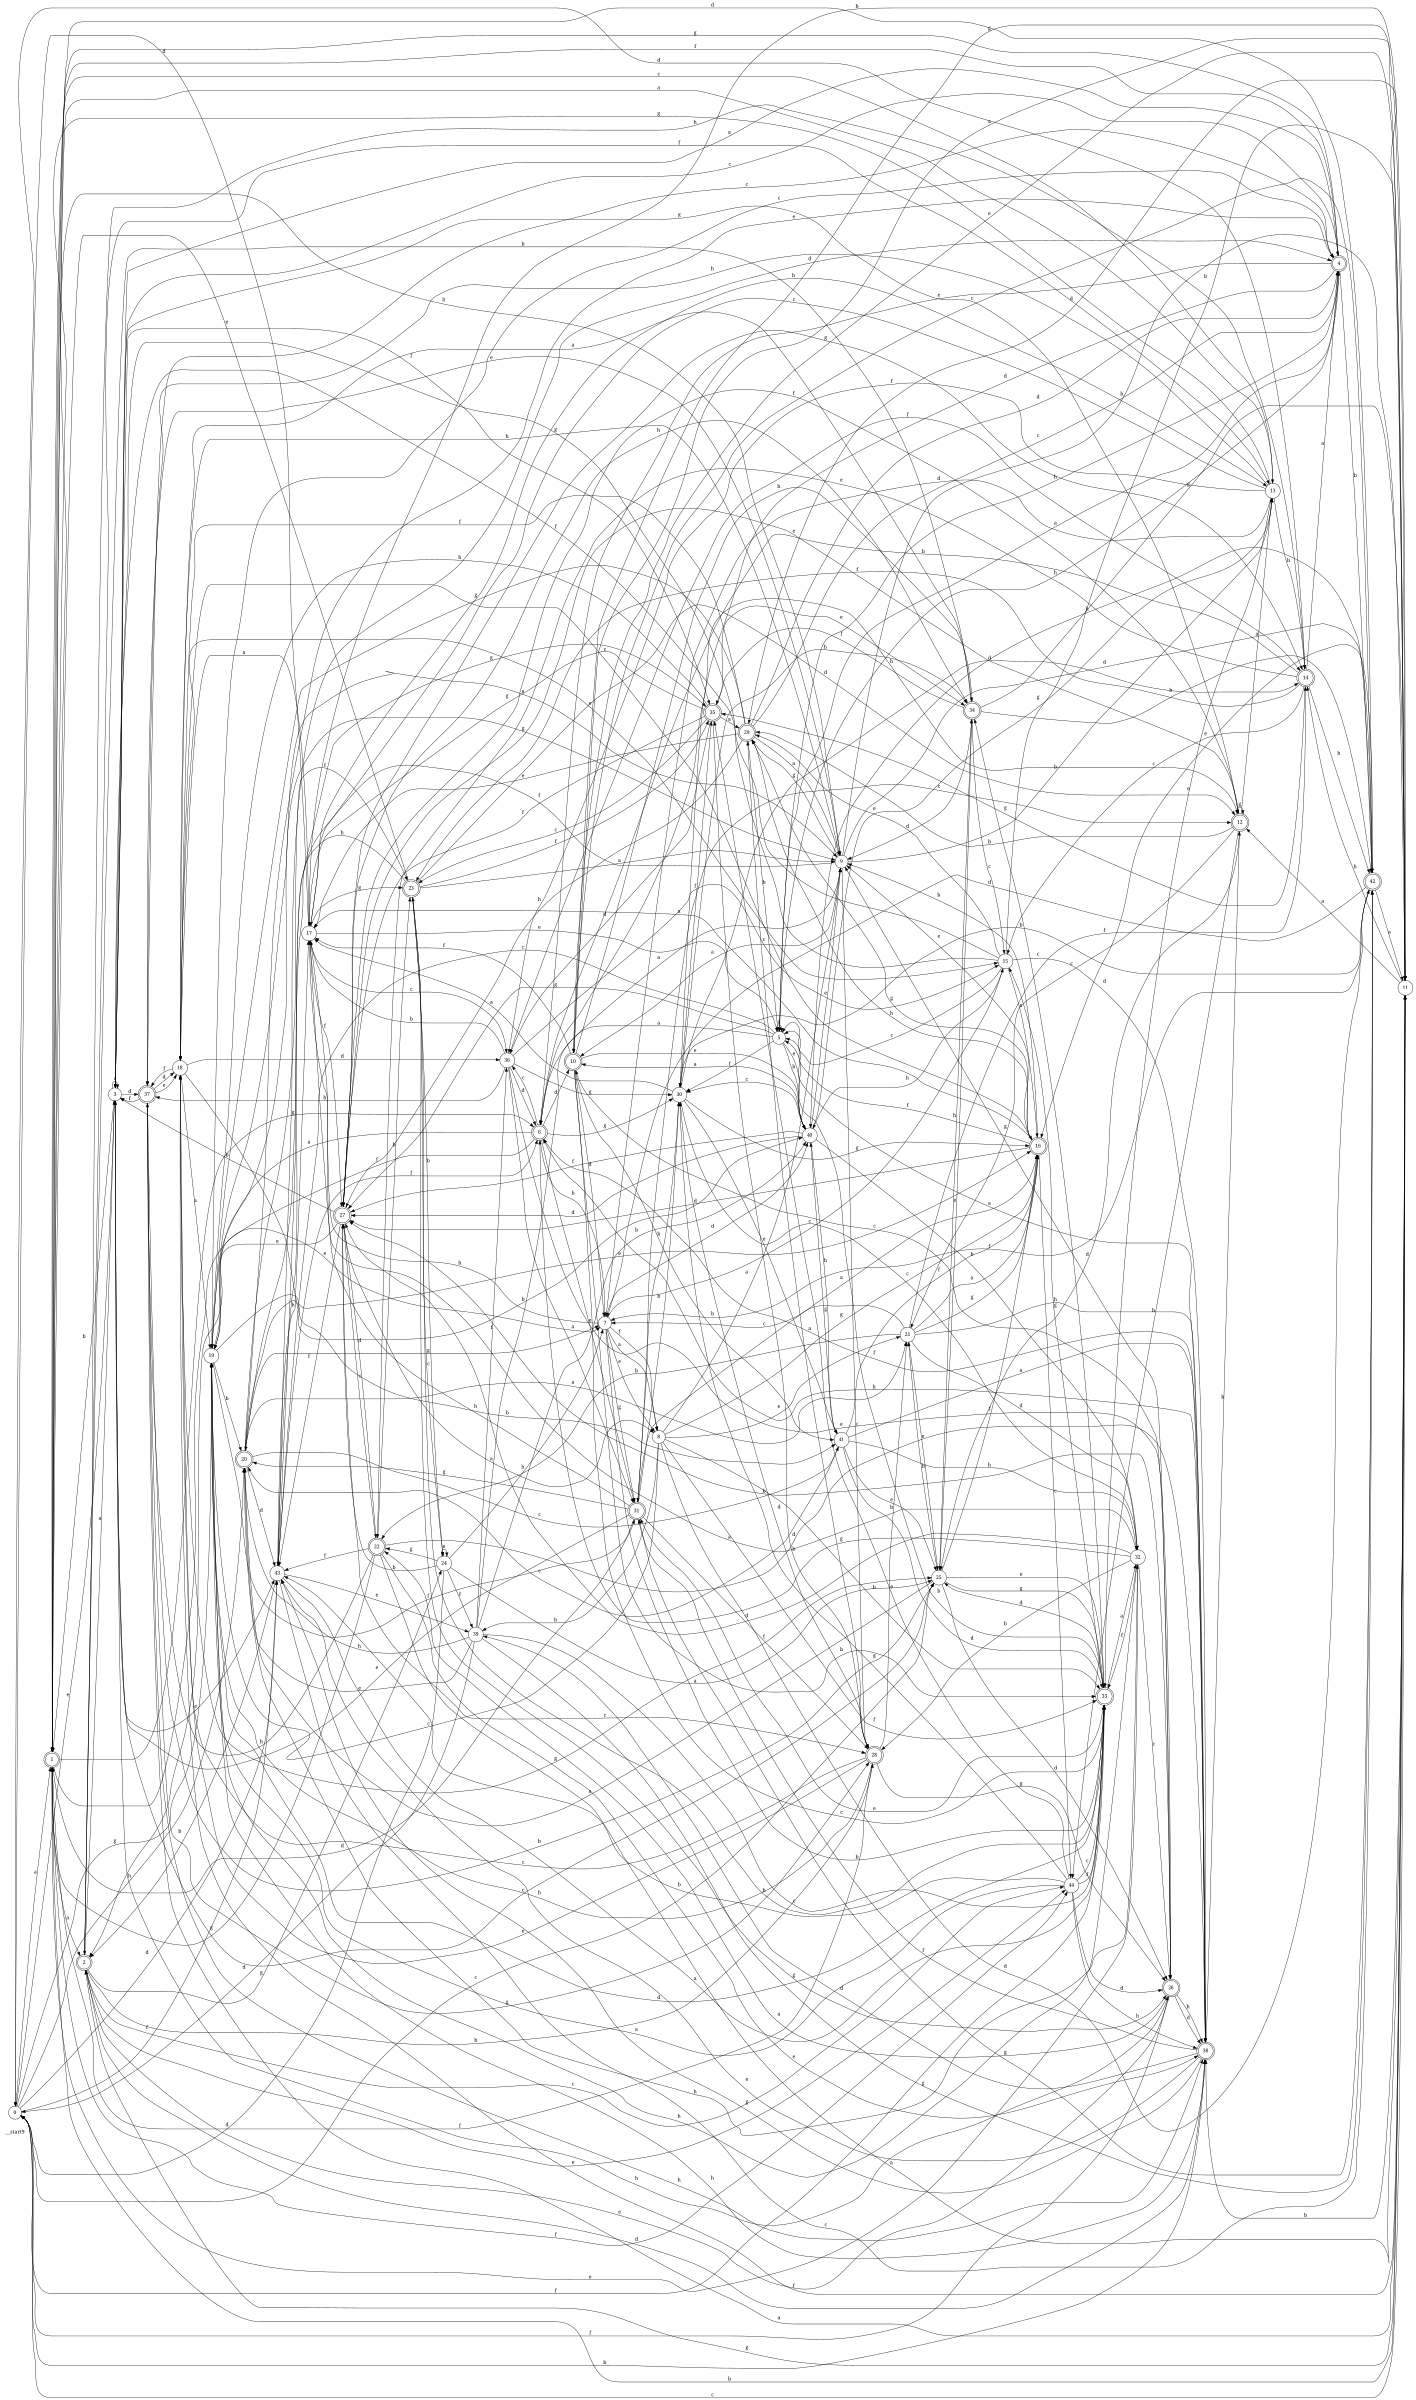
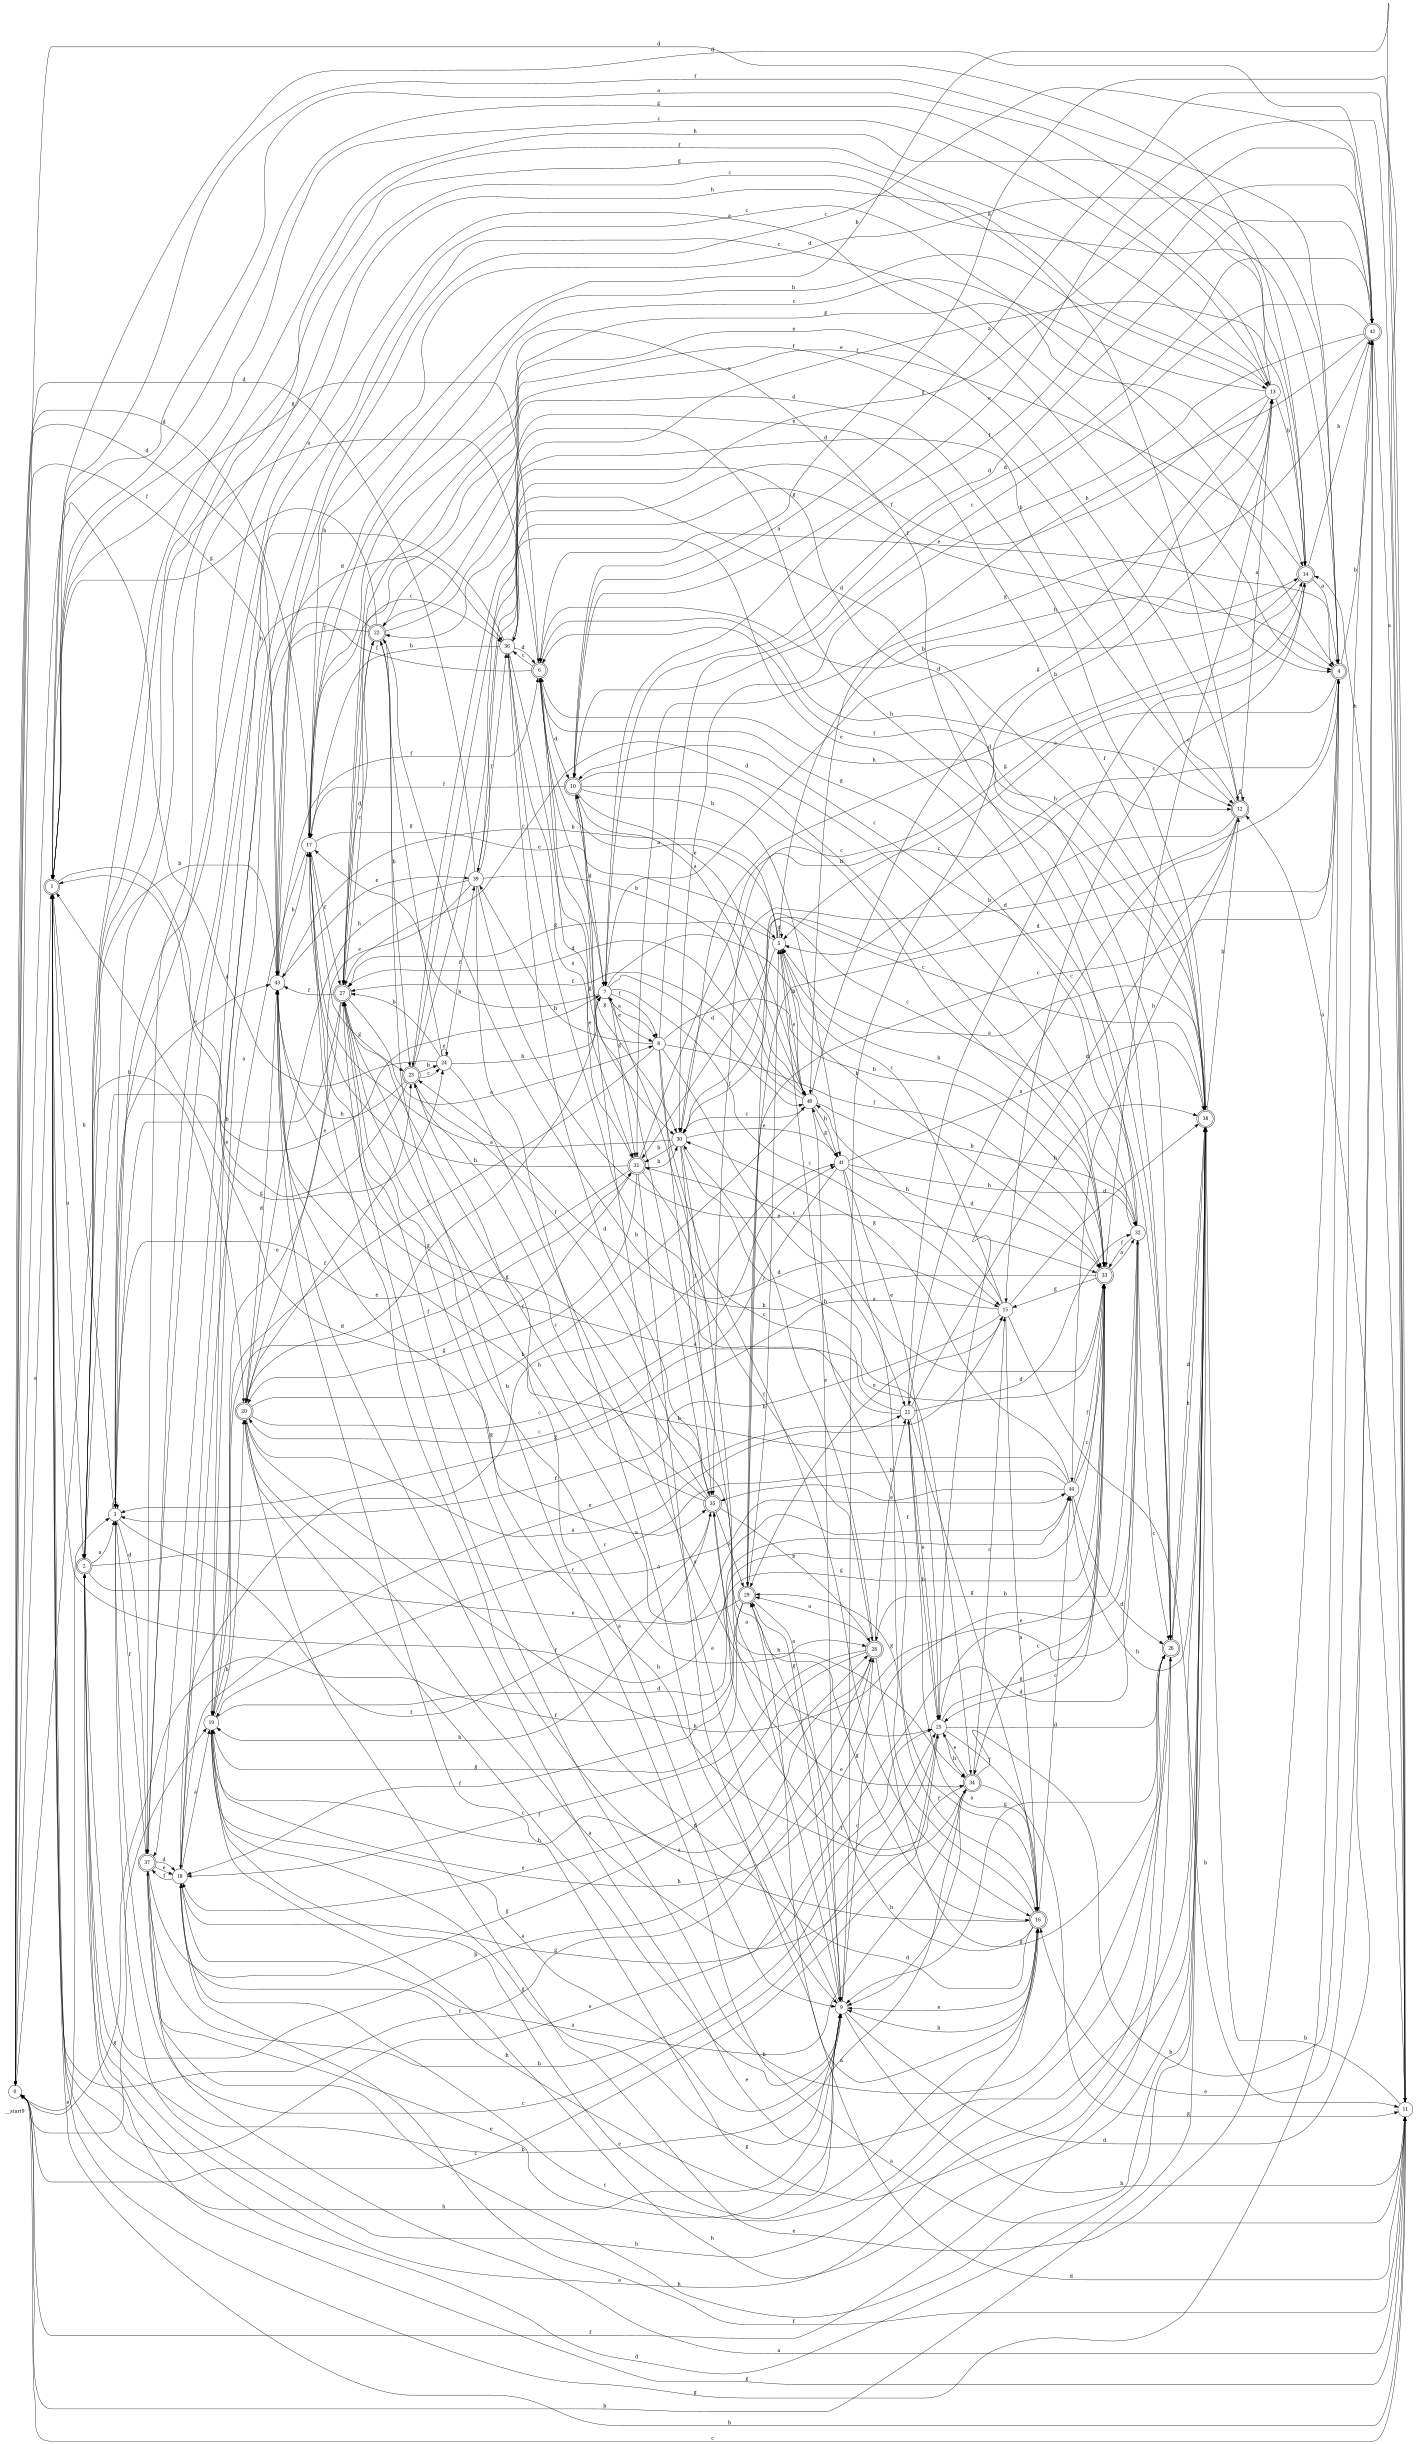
edge "29" -> "17": removed, label "e"
edge "38" -> "31": label "f" -> "c"
